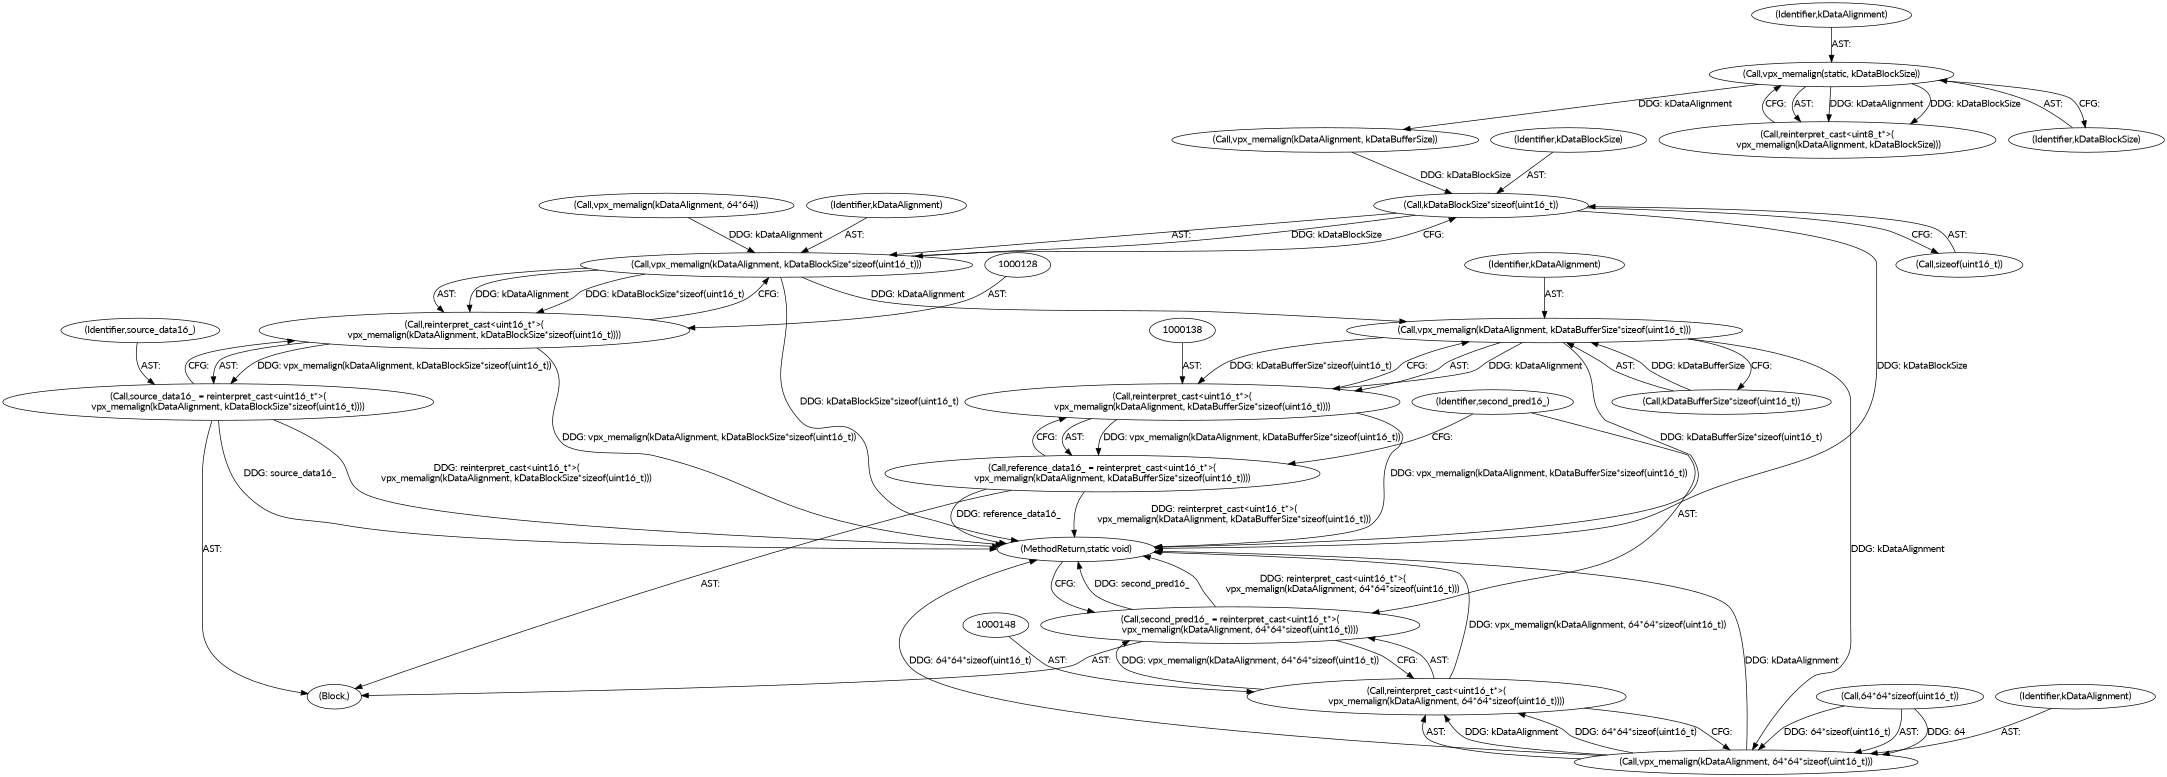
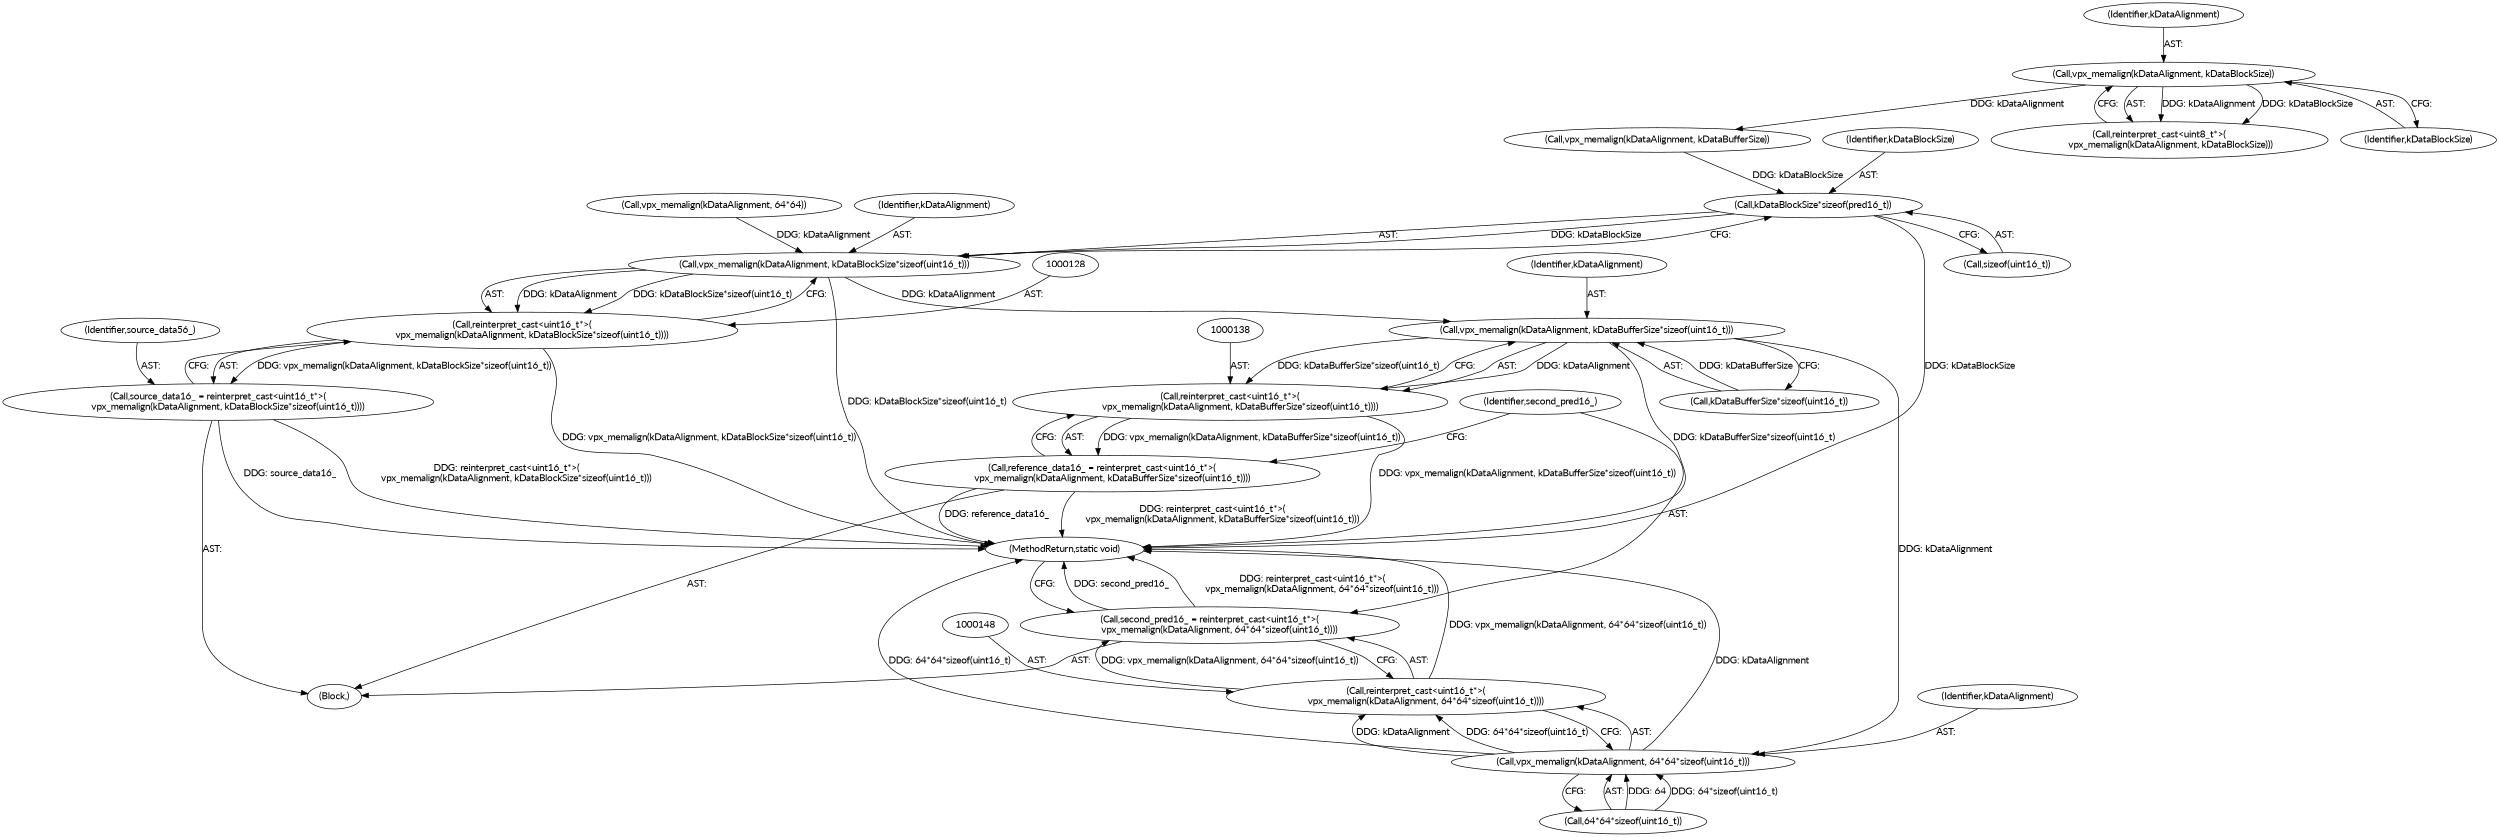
node "(Call,vpx_memalign(static, kDataBlockSize))": label "(Call,vpx_memalign(static, kDataBlockSize))" -> "(Call,vpx_memalign(kDataAlignment, kDataBlockSize))"
node "(Call,kDataBlockSize*sizeof(uint16_t))": label "(Call,kDataBlockSize*sizeof(uint16_t))" -> "(Call,kDataBlockSize*sizeof(pred16_t))"
node "(Identifier,source_data16_)": label "(Identifier,source_data16_)" -> "(Identifier,source_data56_)"
edge "(Call,vpx_memalign(kDataAlignment, 64*64*sizeof(uint16_t)))" -> "(Call,64*64*sizeof(uint16_t))": added, label "CFG:"
